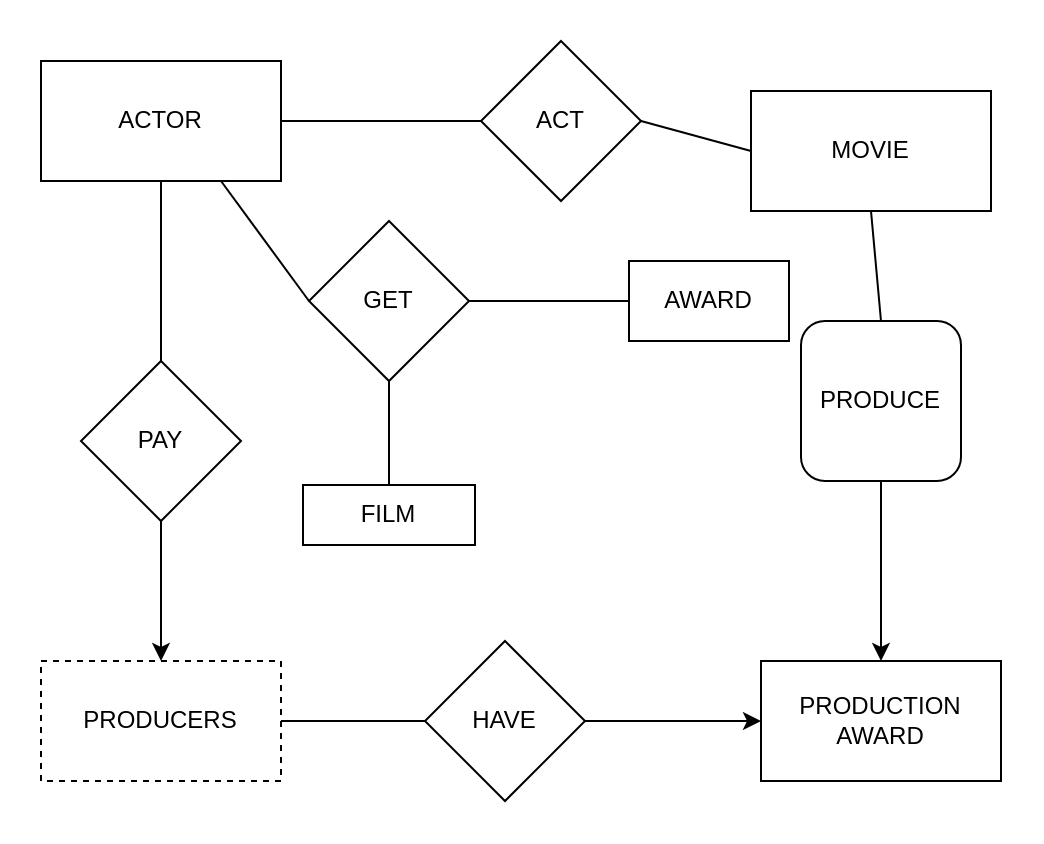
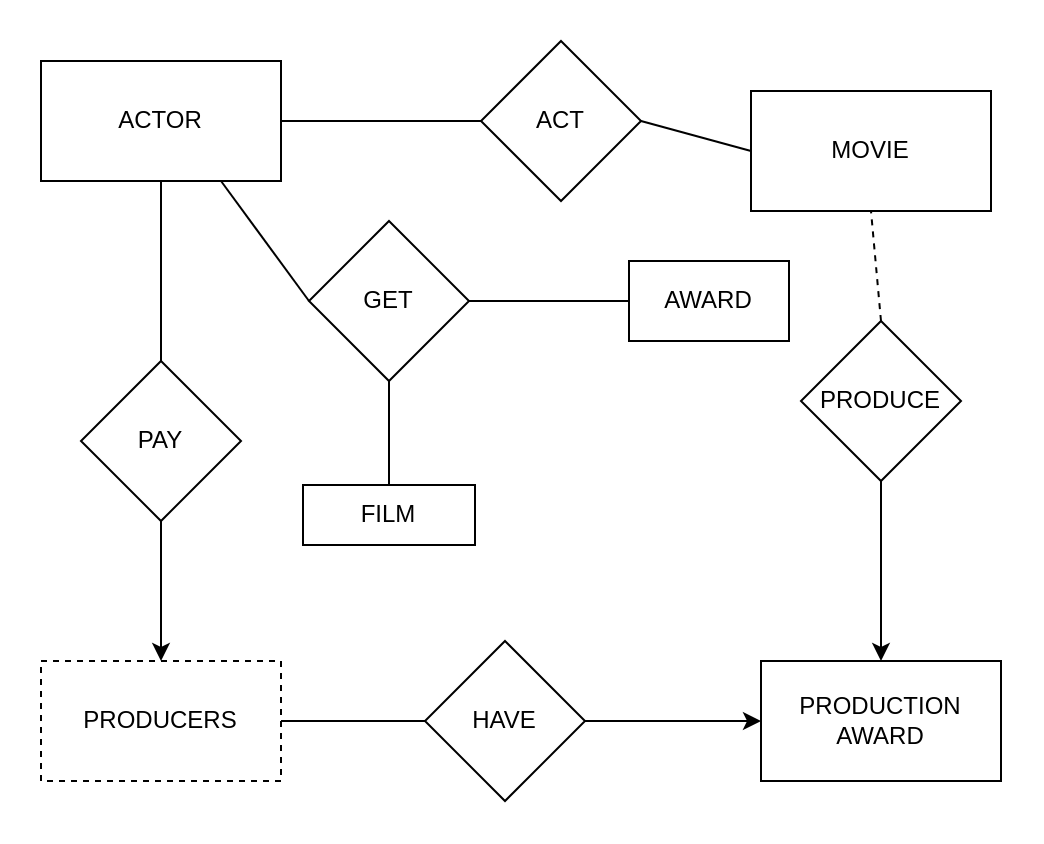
edge "MOVIE" -- "PRODUCE": style solid -> dashed
node "PRODUCE": shape rounded rectangle -> diamond
